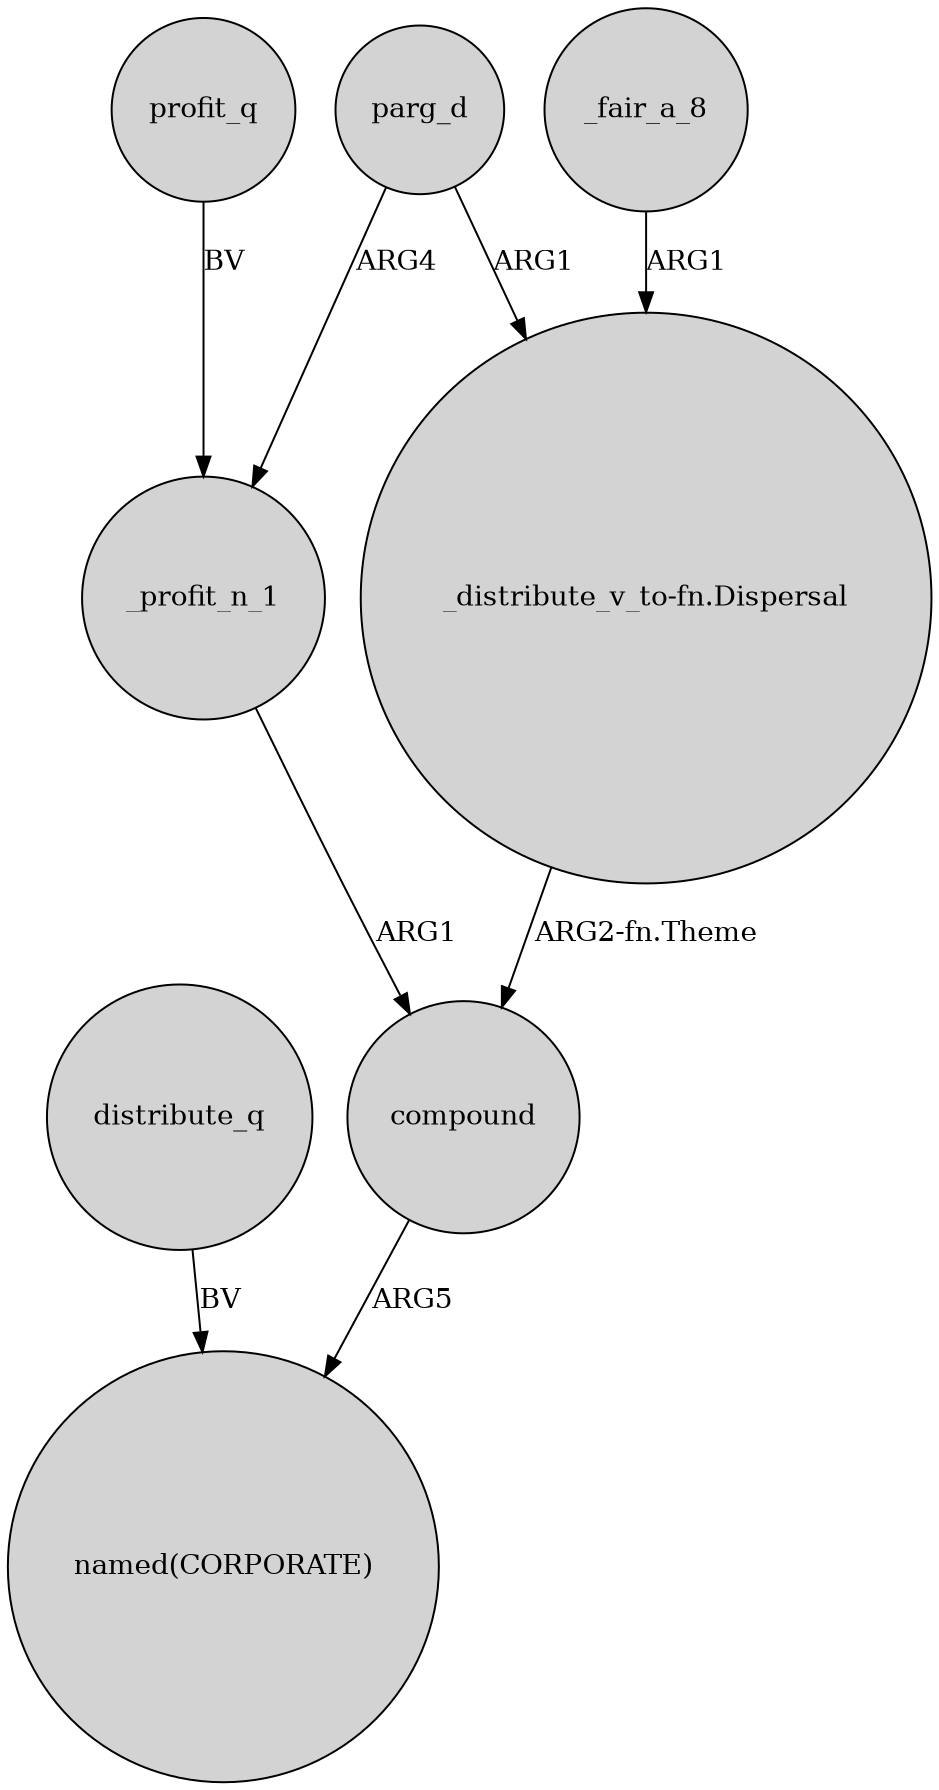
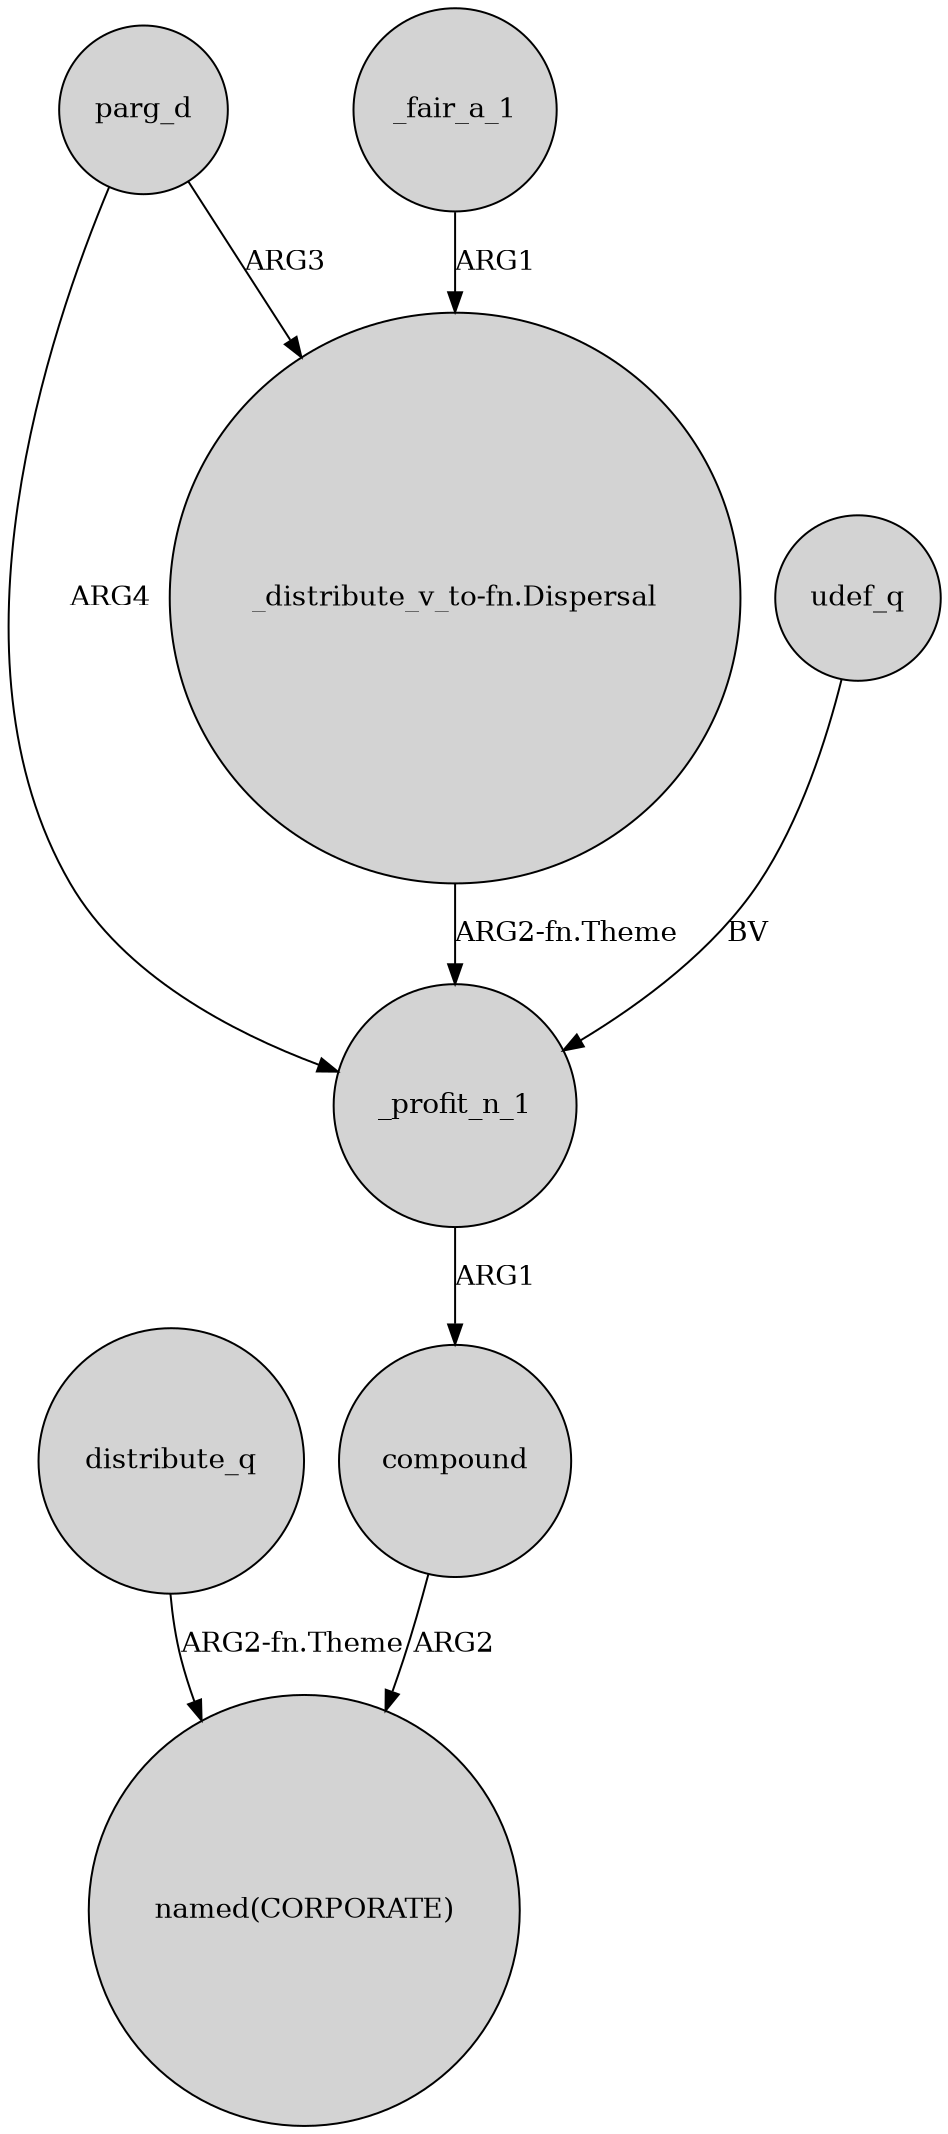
node "profit_q": label "profit_q" -> "udef_q"
node "_fair_a_8": label "_fair_a_8" -> "_fair_a_1"
edge "parg_d" -> "_distribute_v_to-fn.Dispersal": label "ARG1" -> "ARG3"
edge "_distribute_v_to-fn.Dispersal" -> "compound": now "_distribute_v_to-fn.Dispersal" -> "_profit_n_1"
edge "distribute_q" -> "named(CORPORATE)": label "BV" -> "ARG2-fn.Theme"
edge "compound" -> "named(CORPORATE)": label "ARG5" -> "ARG2"
